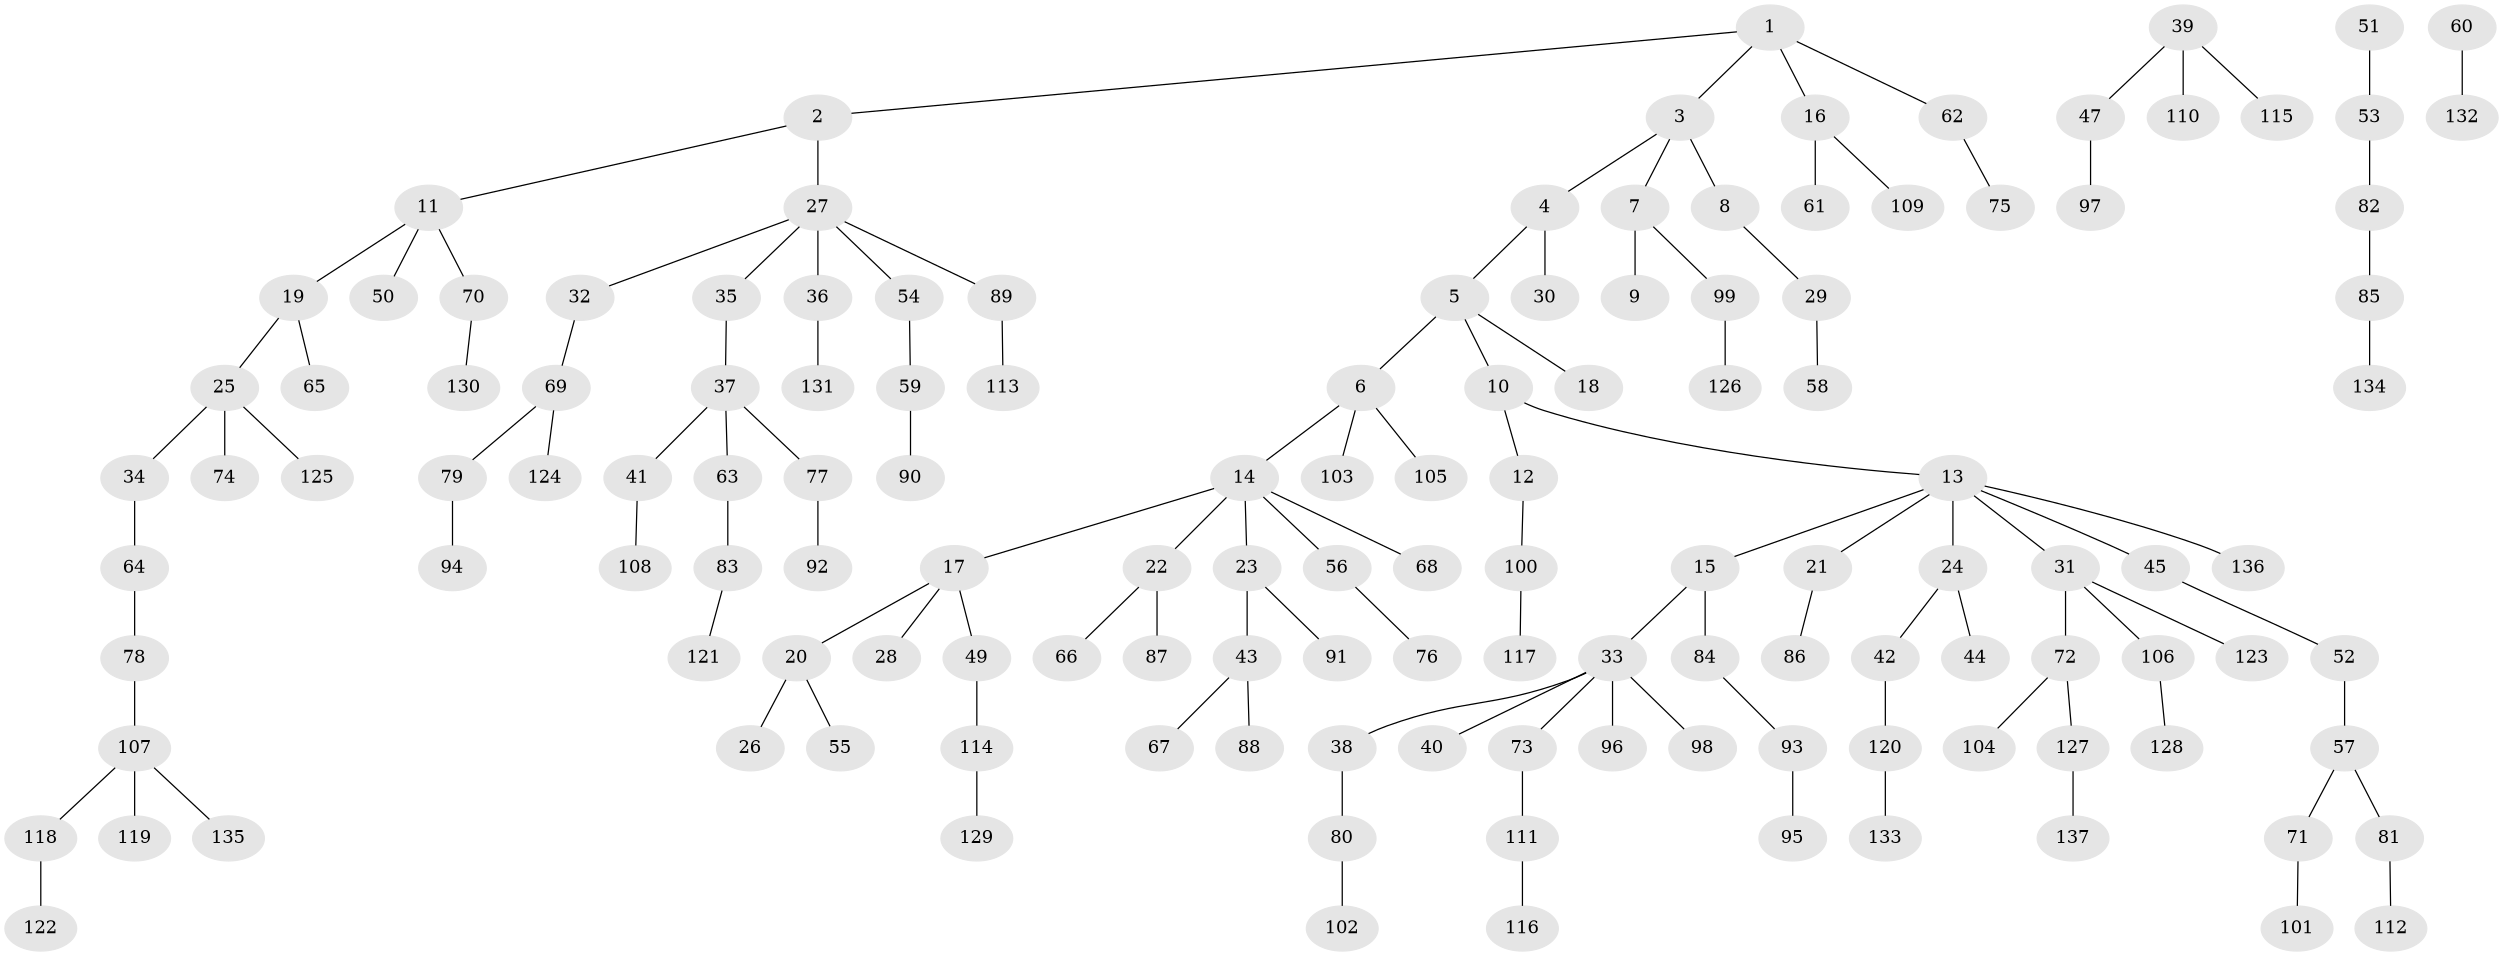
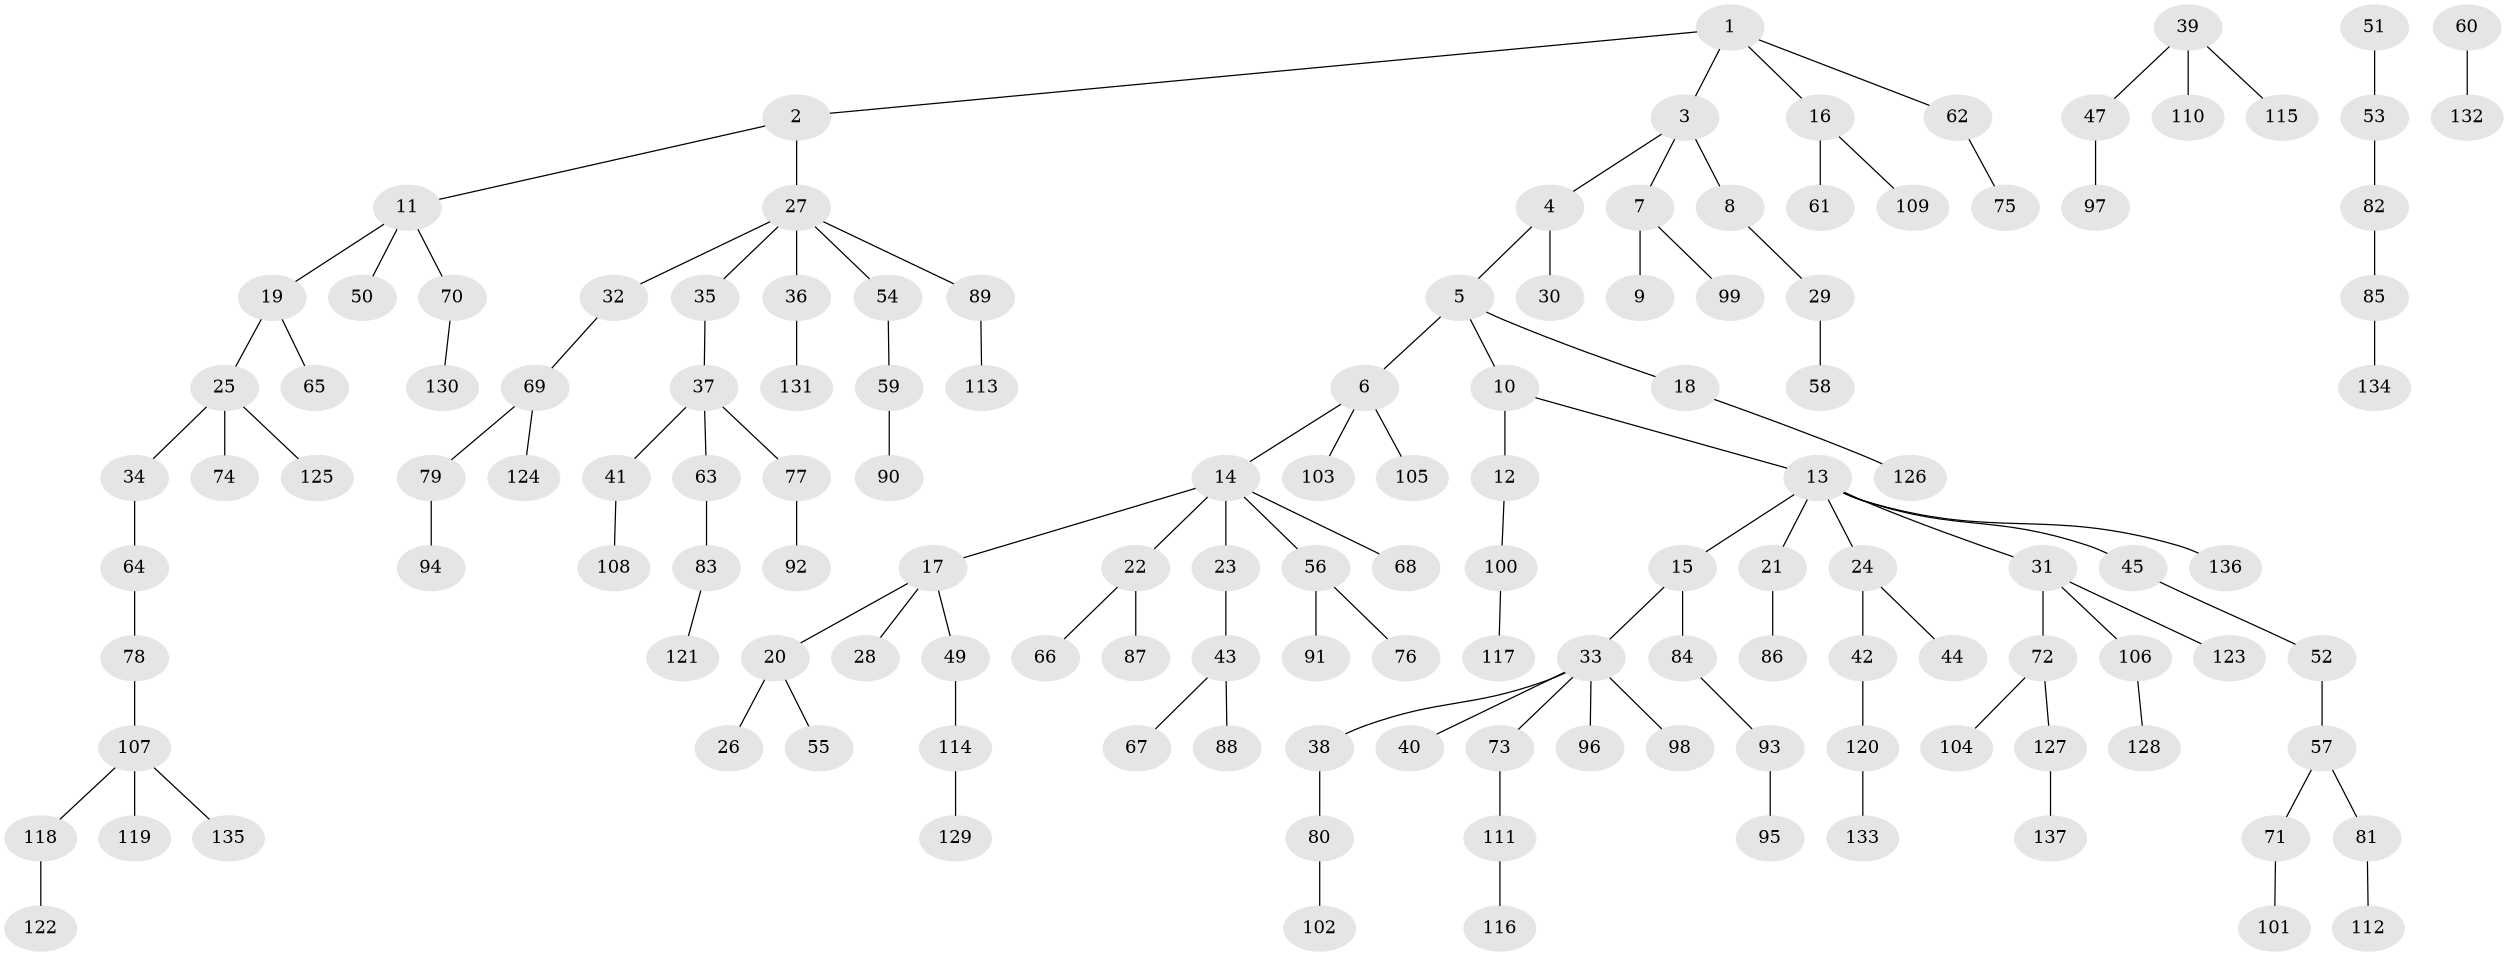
edge "99" -- "126": now "18" -- "126"
edge "23" -- "91": now "56" -- "91"
